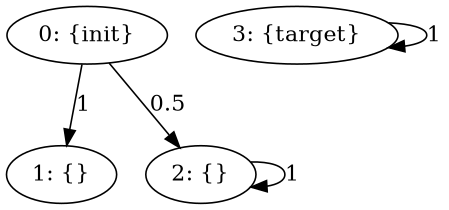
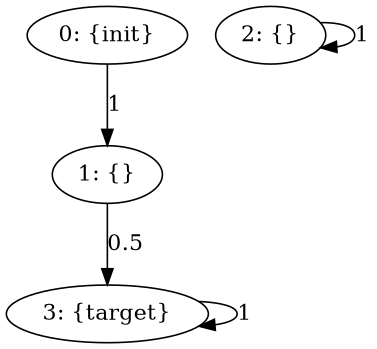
edge "0: {init}" -> "2: {}": removed, label "0.5"
edge "1: {}" -> "3: {target}": added, label "0.5"
